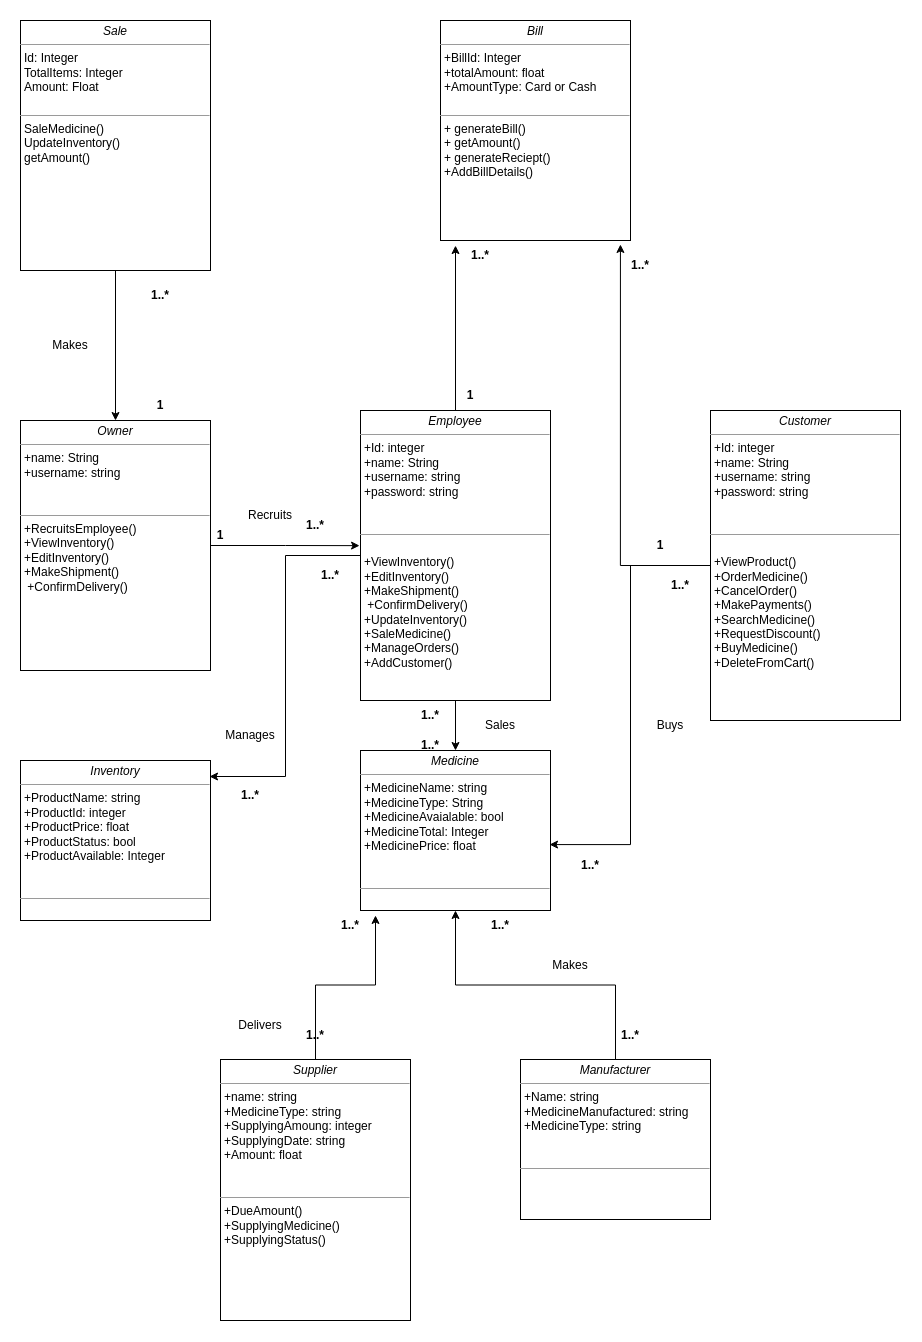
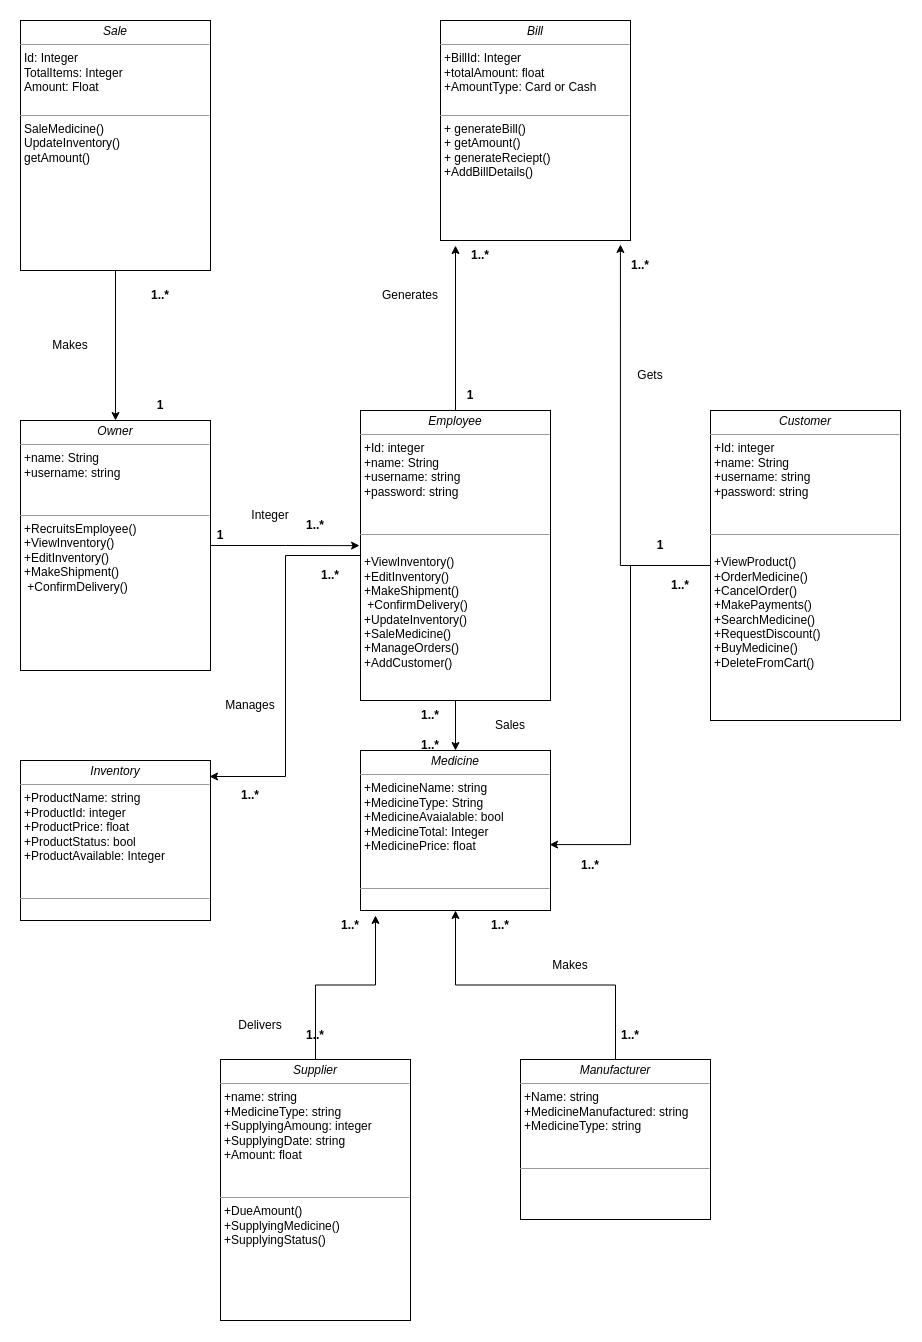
node "Generates": added
node "Gets": added
node "Recruits": label "Recruits" -> "Integer"
node "Sales": moved (501, 726) -> (511, 726)
node "Buys": removed
node "Manages": moved (251, 736) -> (251, 706)
